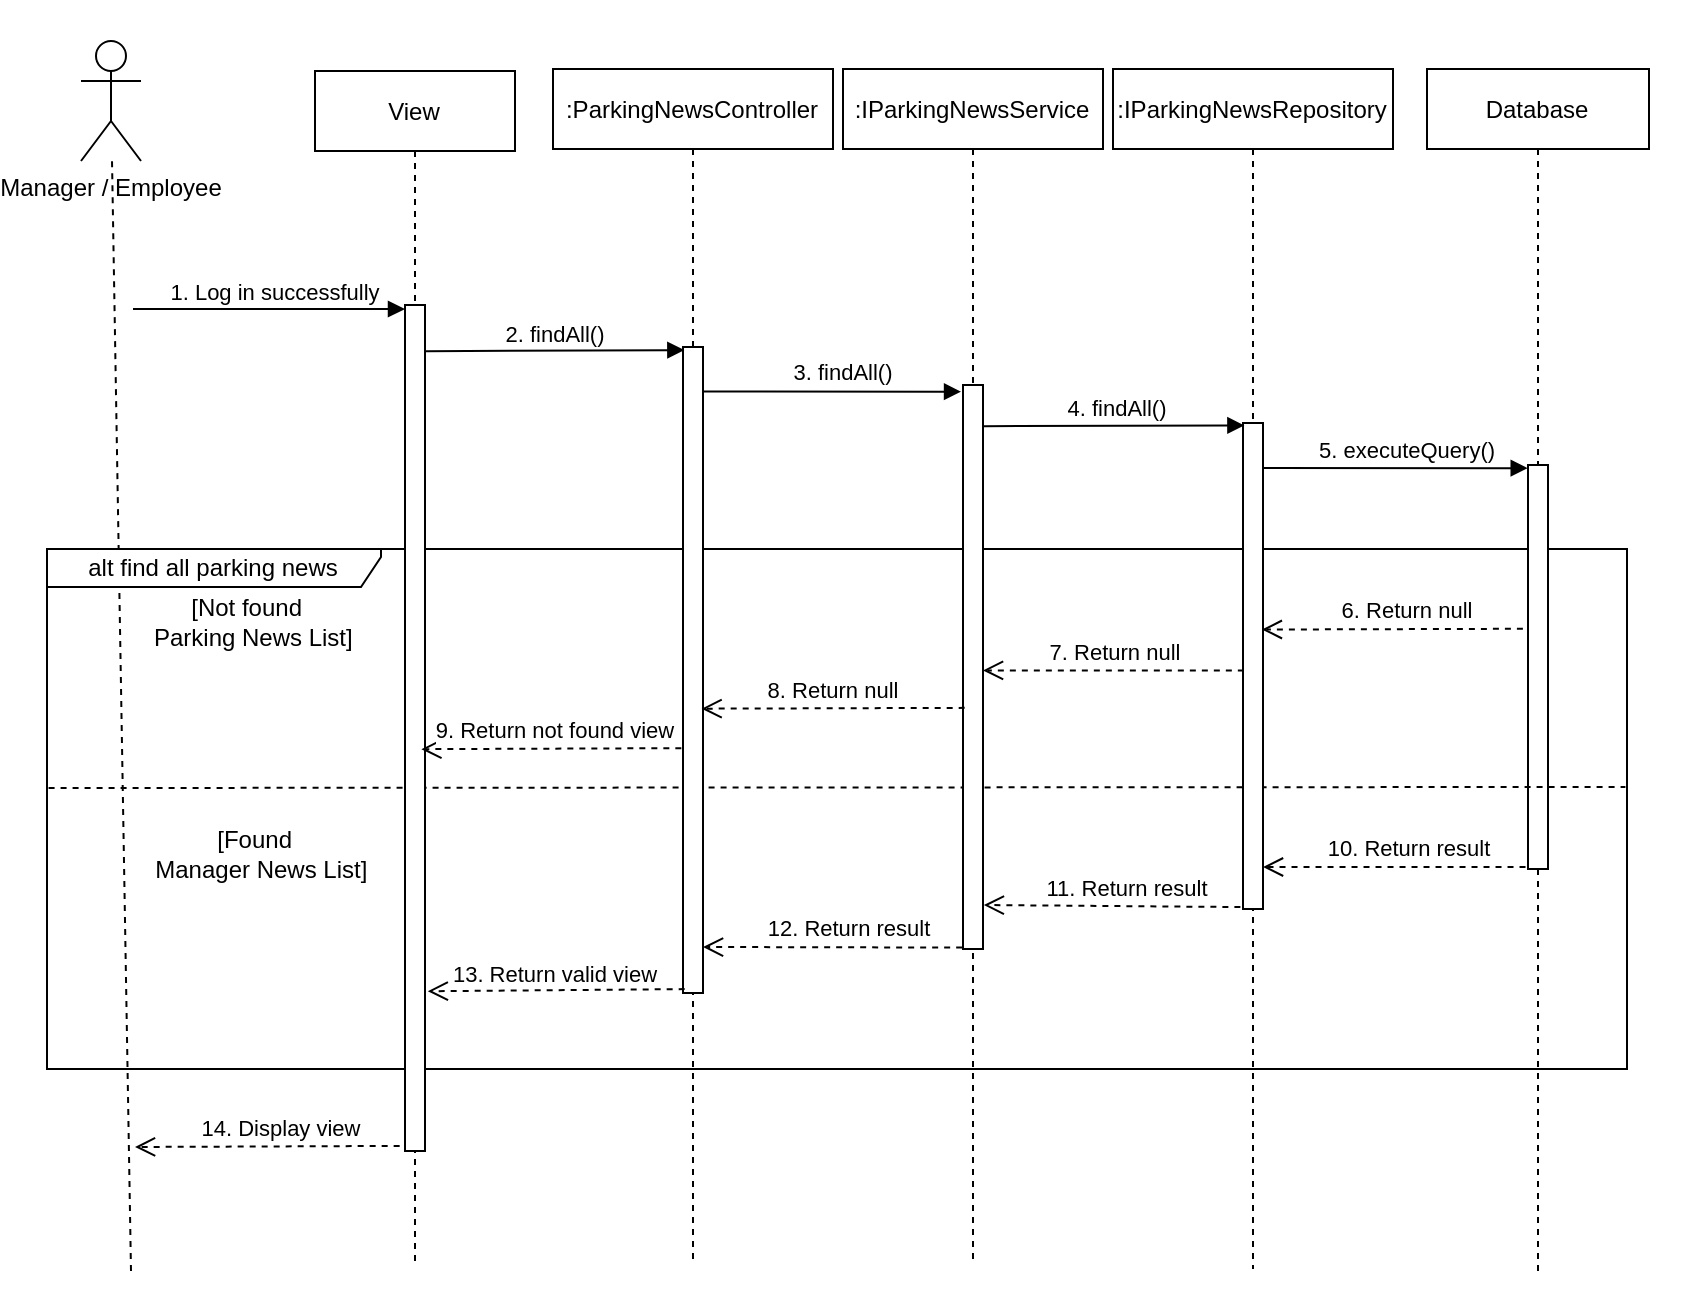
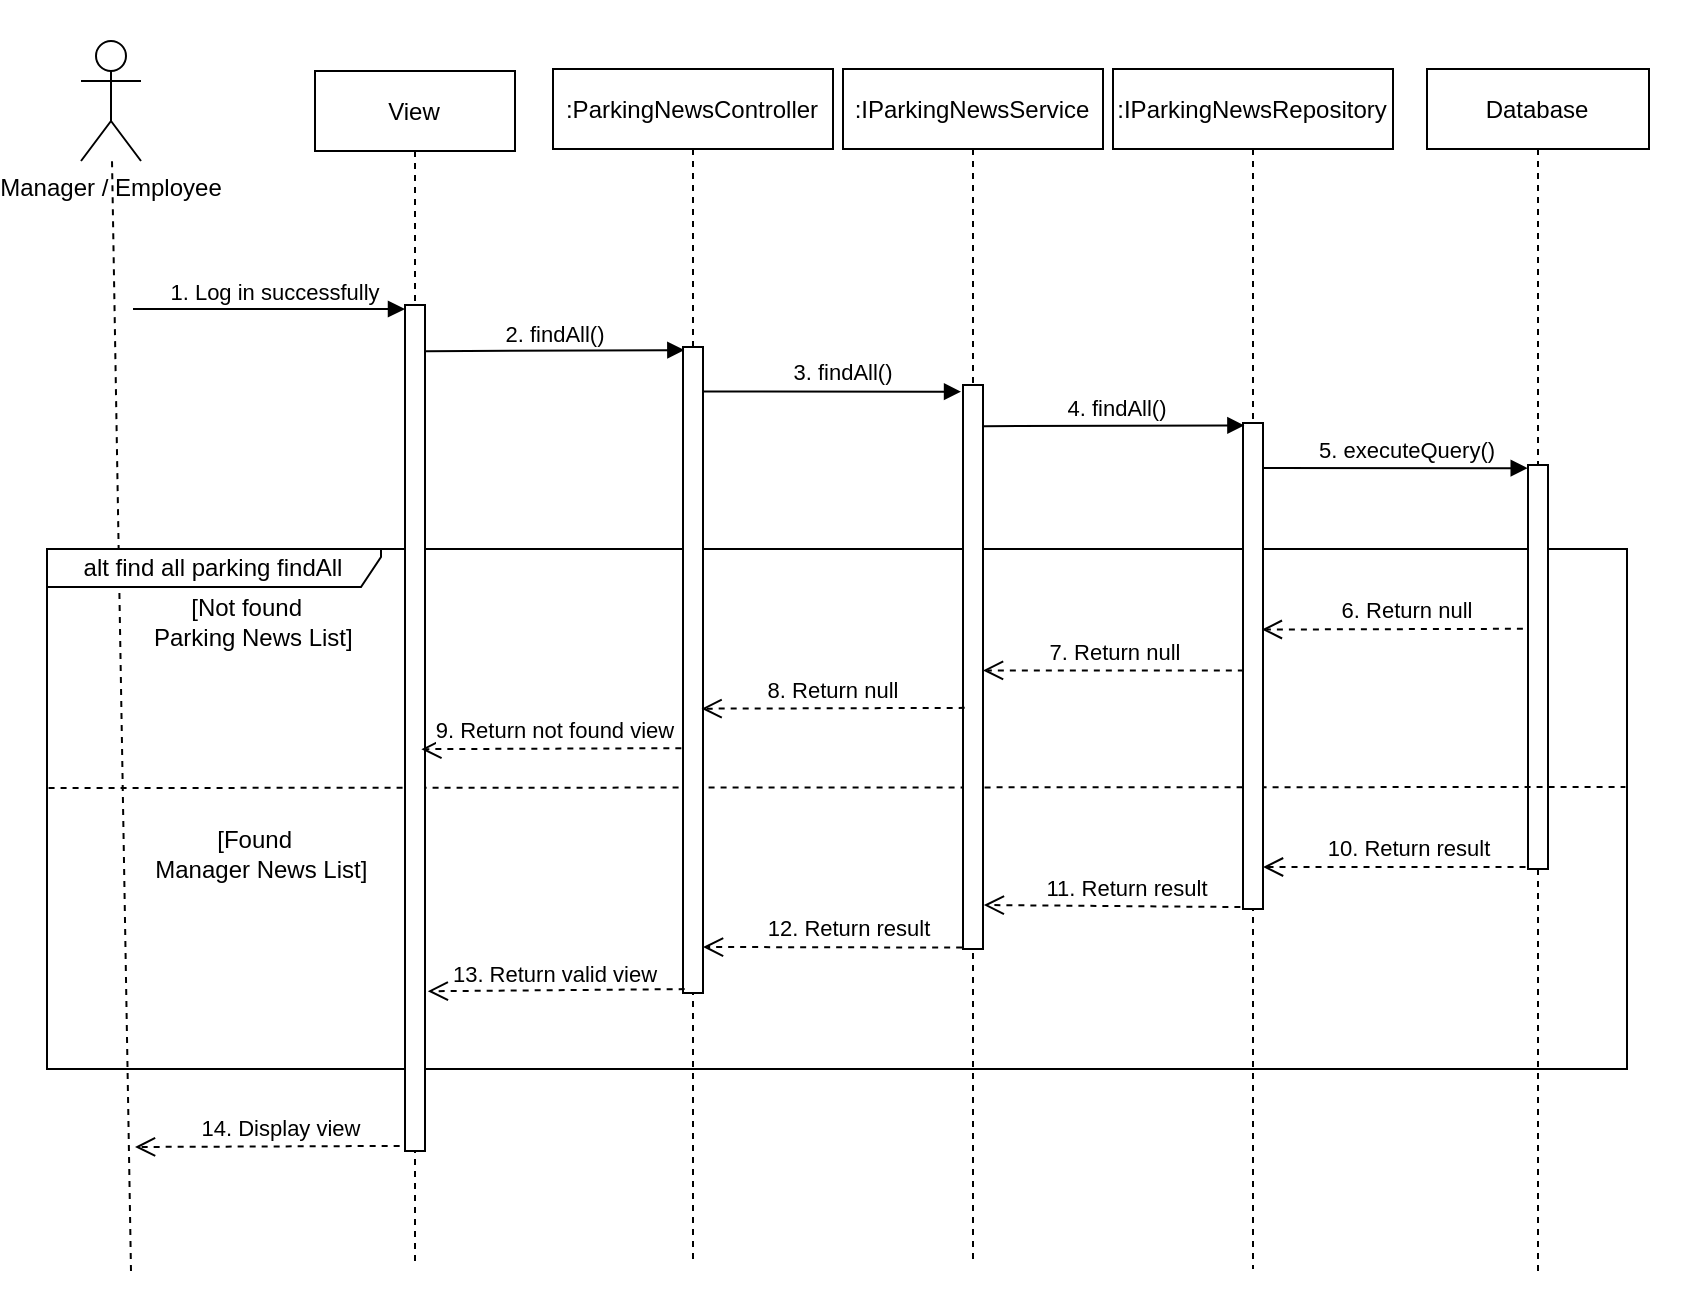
node "alt find all parking news": label "alt find all parking news" -> "alt find all parking findAll"
